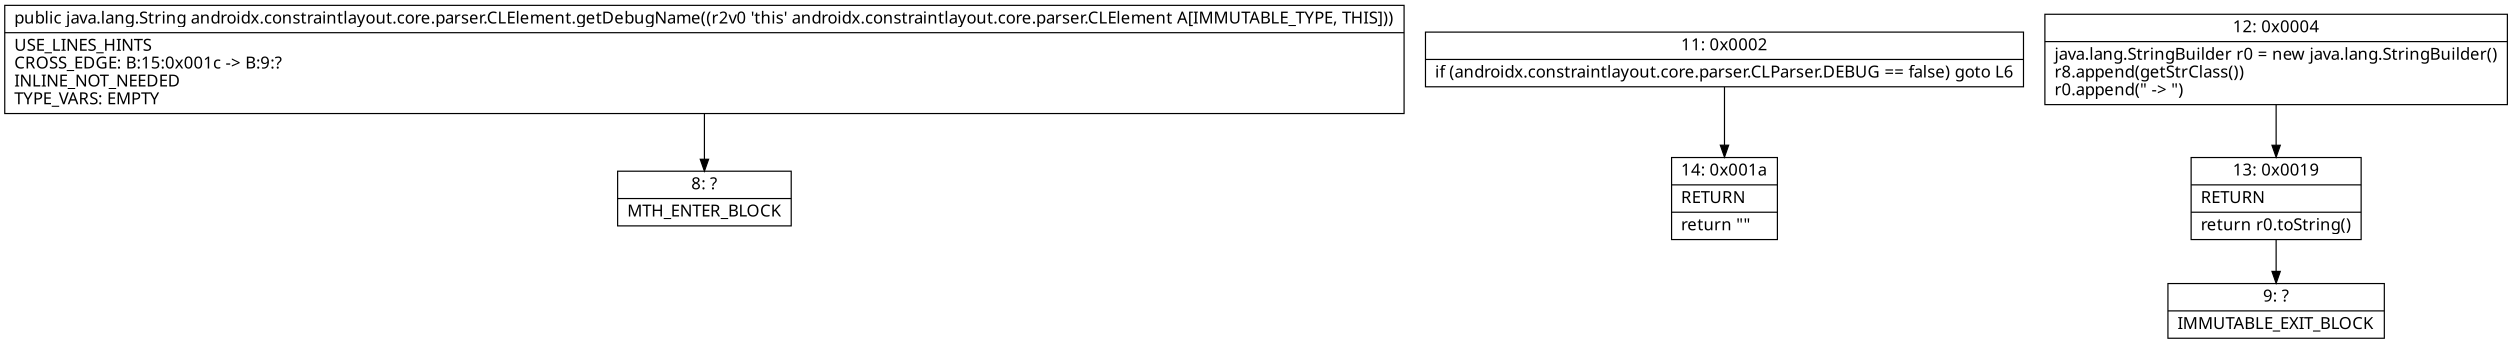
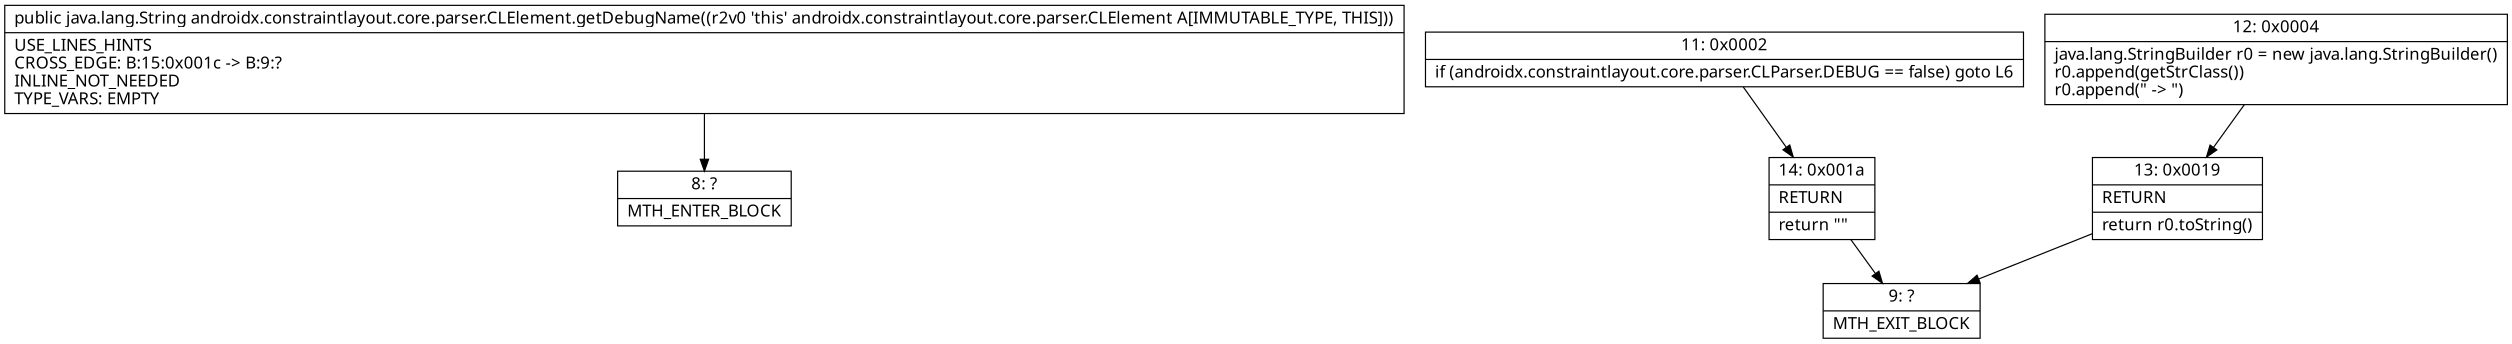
node "12: 0x0004": text "r8.append(getStrClass())" -> "r0.append(getStrClass())"
edge "14: 0x001a" -> "9: ?": added
node "9: ?": text "IMMUTABLE_EXIT_BLOCK" -> "MTH_EXIT_BLOCK"
